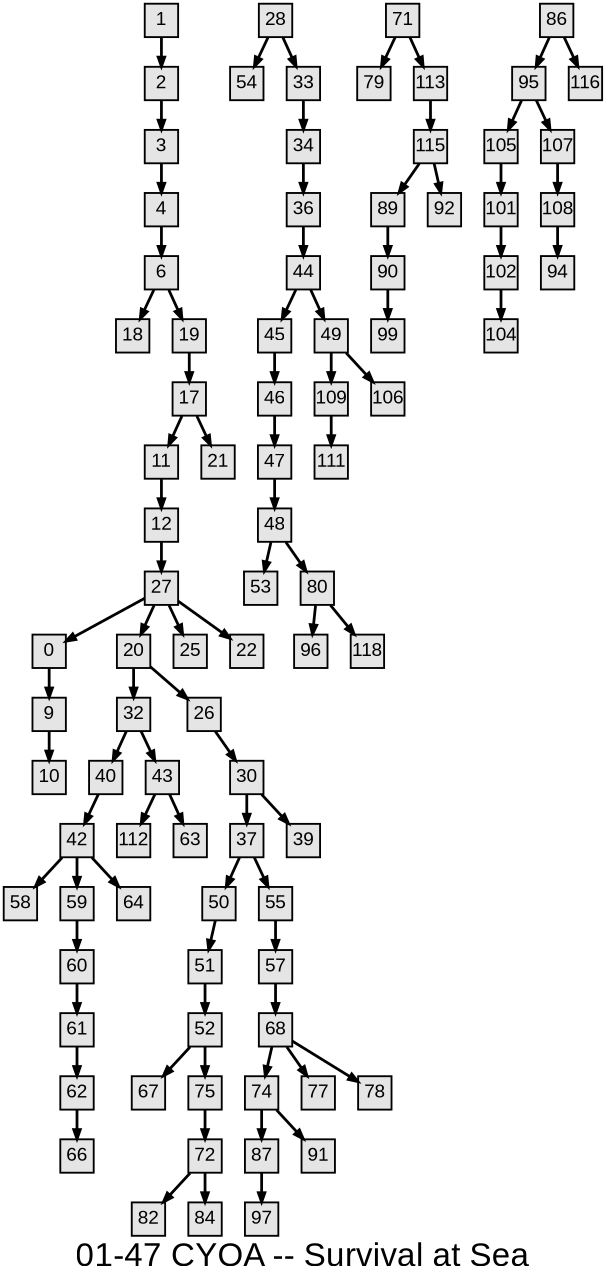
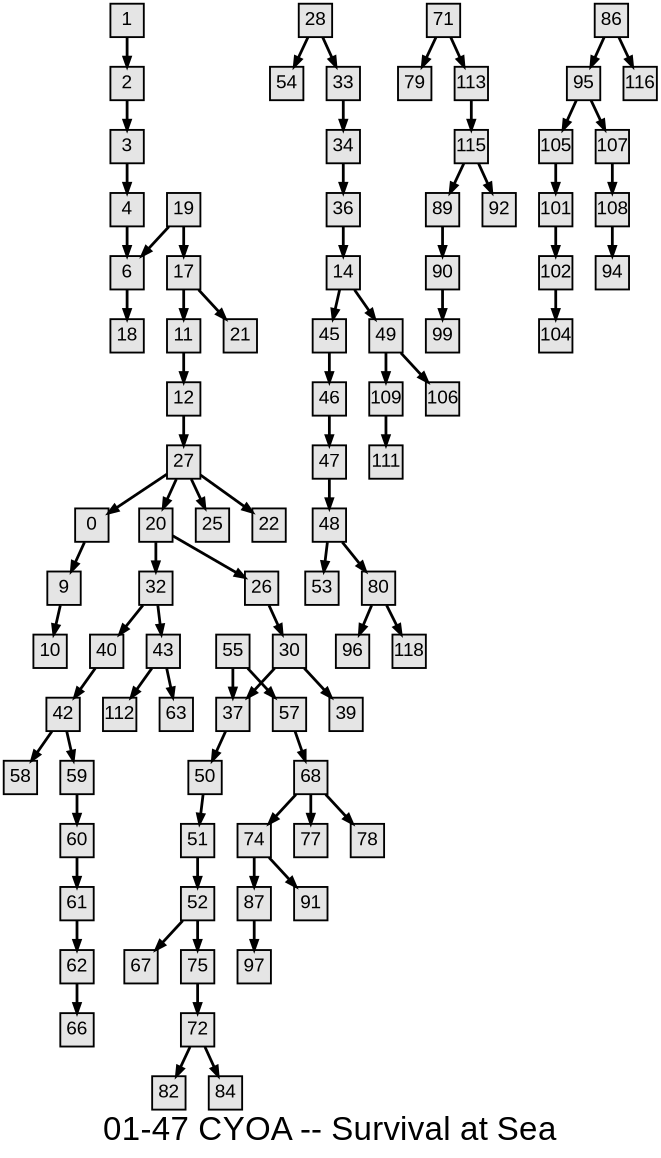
node "44": label "44" -> "14"
edge "6" -> "19": reversed
edge "37" -> "55": reversed
node "64": removed
